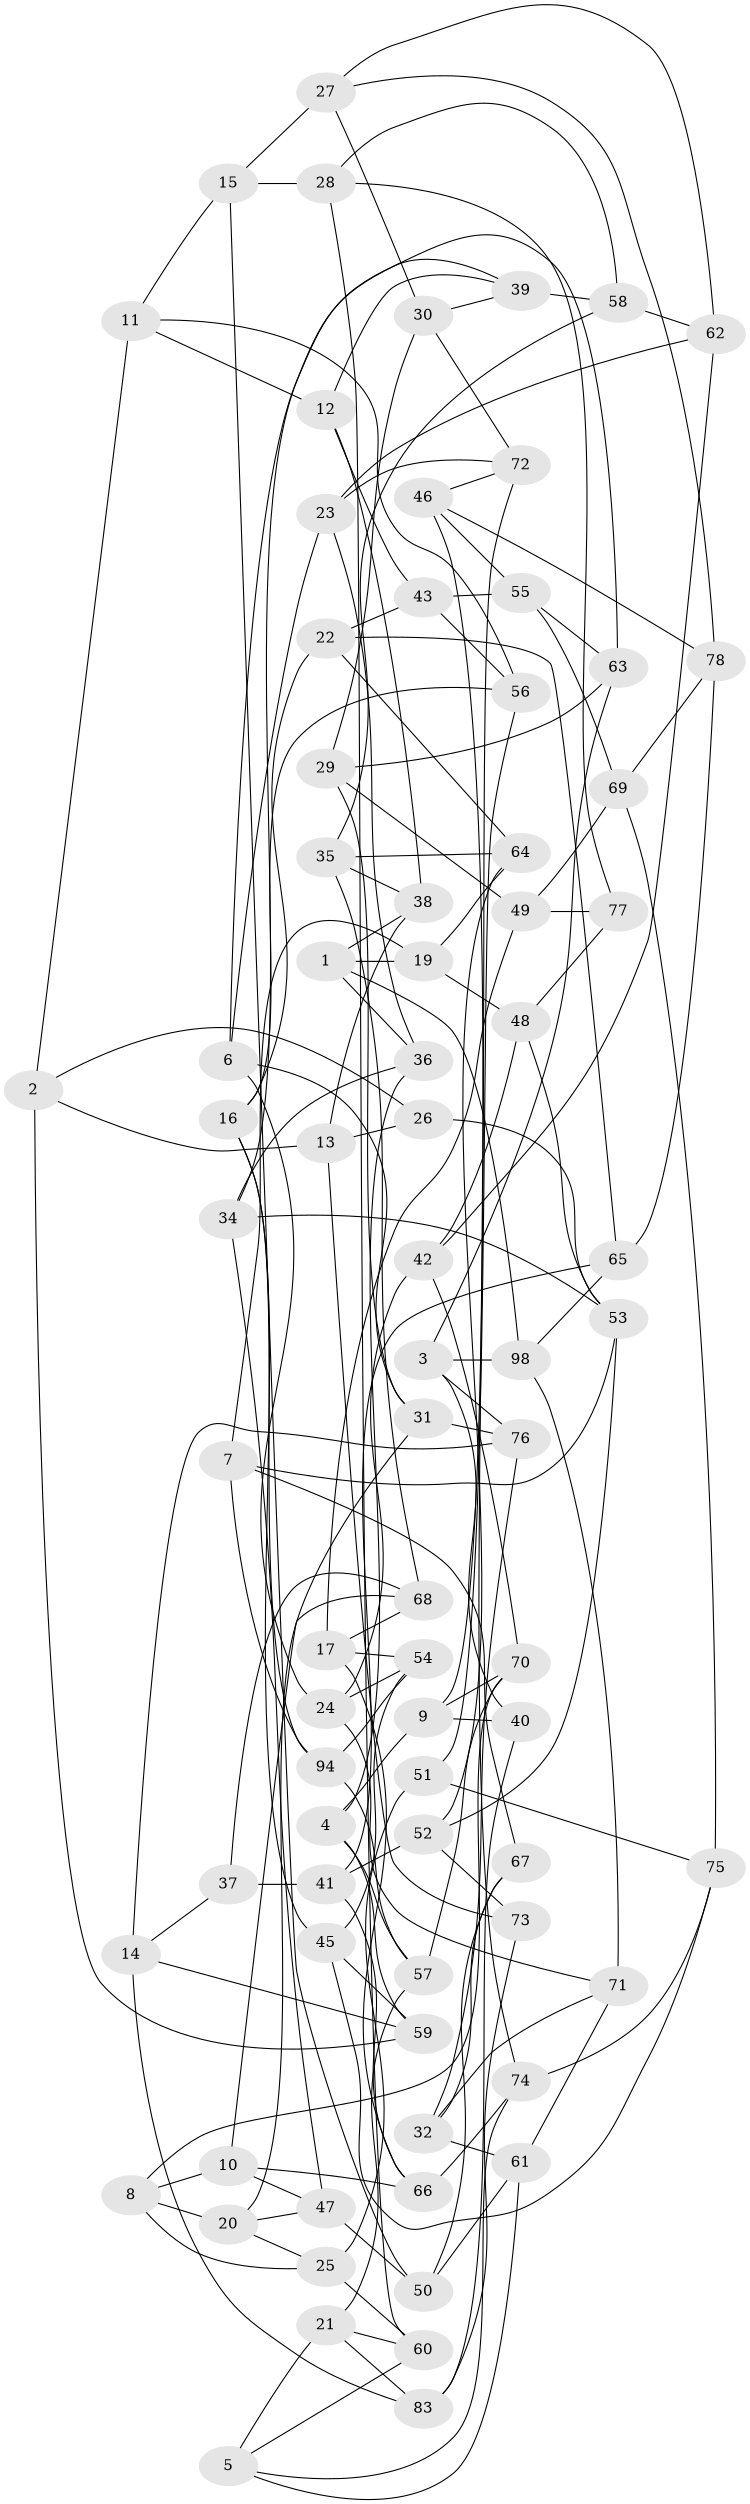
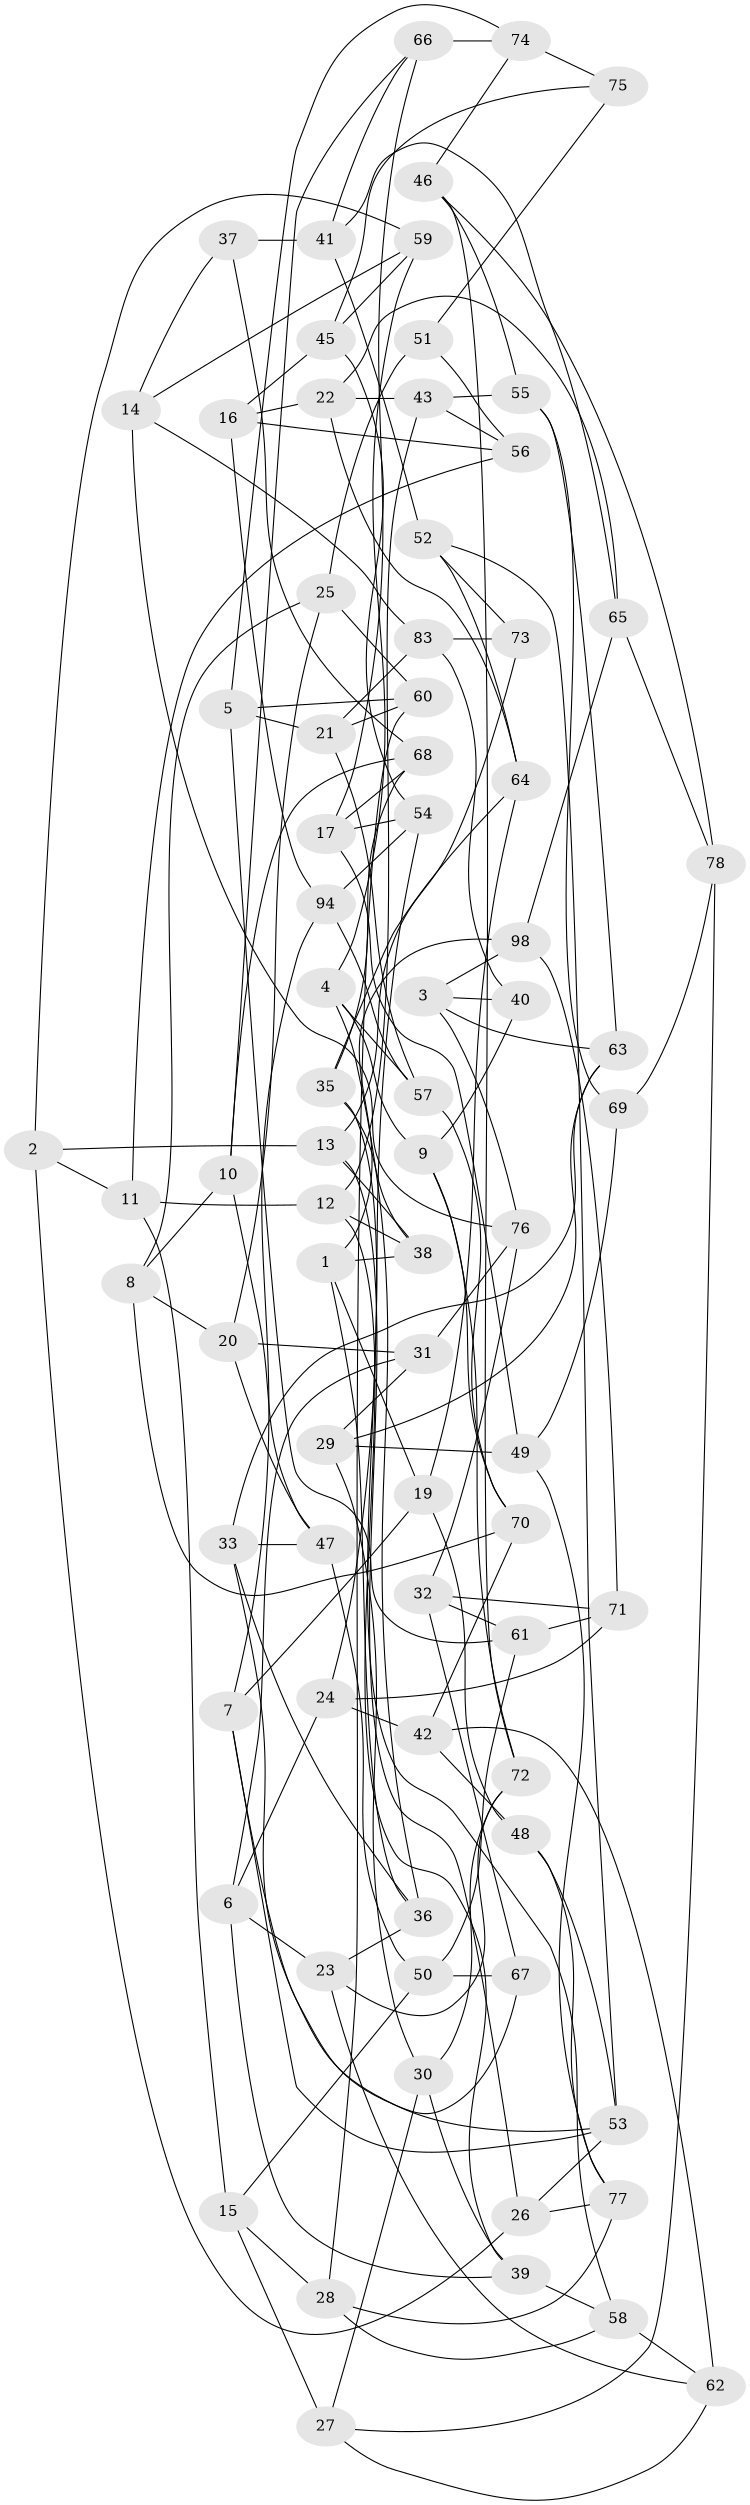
node "34": label "34" -> "33"
edge "69" -- "75": removed
edge "77" -- "26": added
